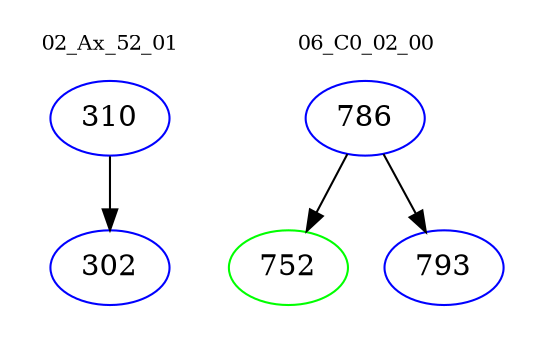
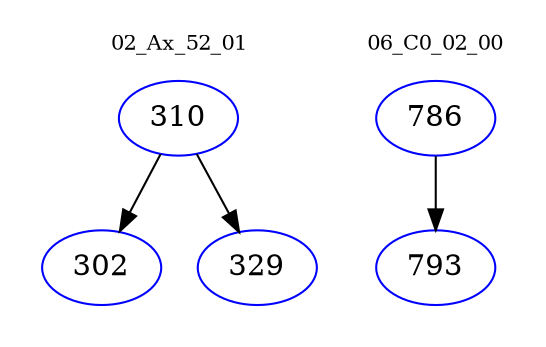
node "329": added
node "752": removed
